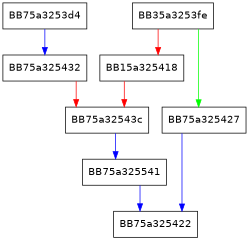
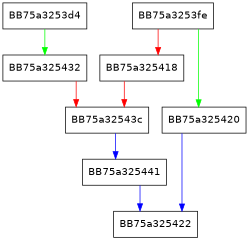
node "BB35a3253fe": label "BB35a3253fe" -> "BB75a3253fe"
edge "BB75a3253d4" -> "BB75a325432": color blue -> green
node "BB15a325418": label "BB15a325418" -> "BB75a325418"
node "BB75a325427": label "BB75a325427" -> "BB75a325420"
node "BB75a325541": label "BB75a325541" -> "BB75a325441"
